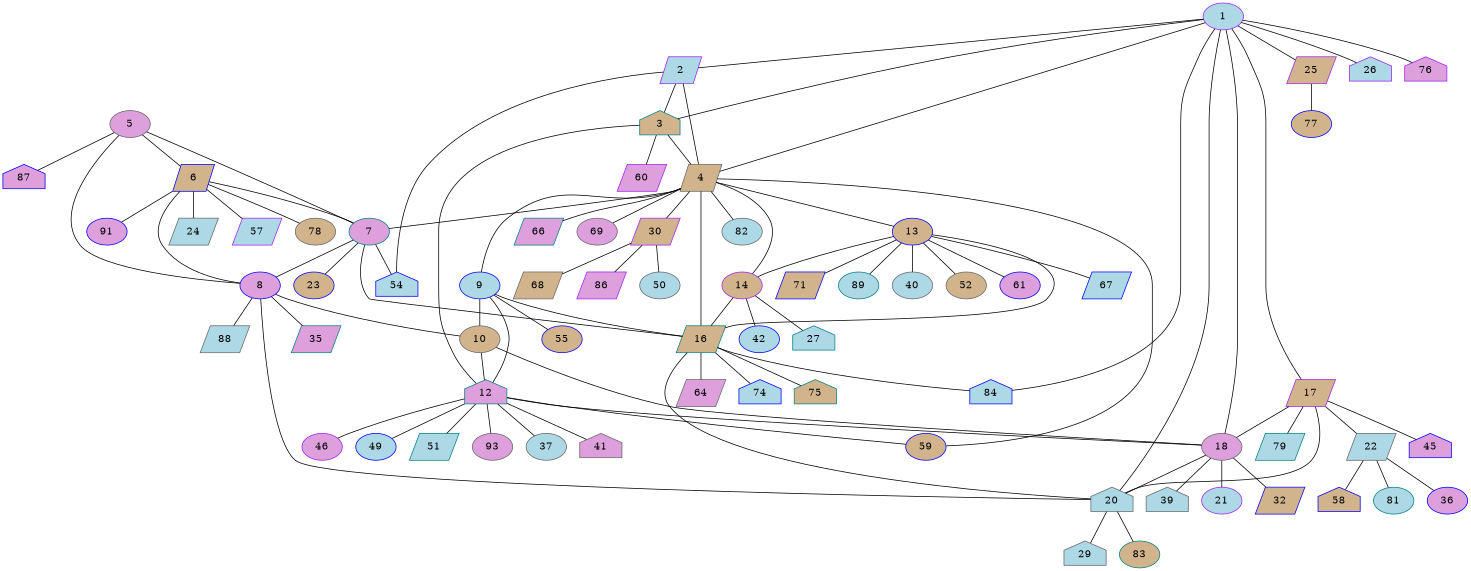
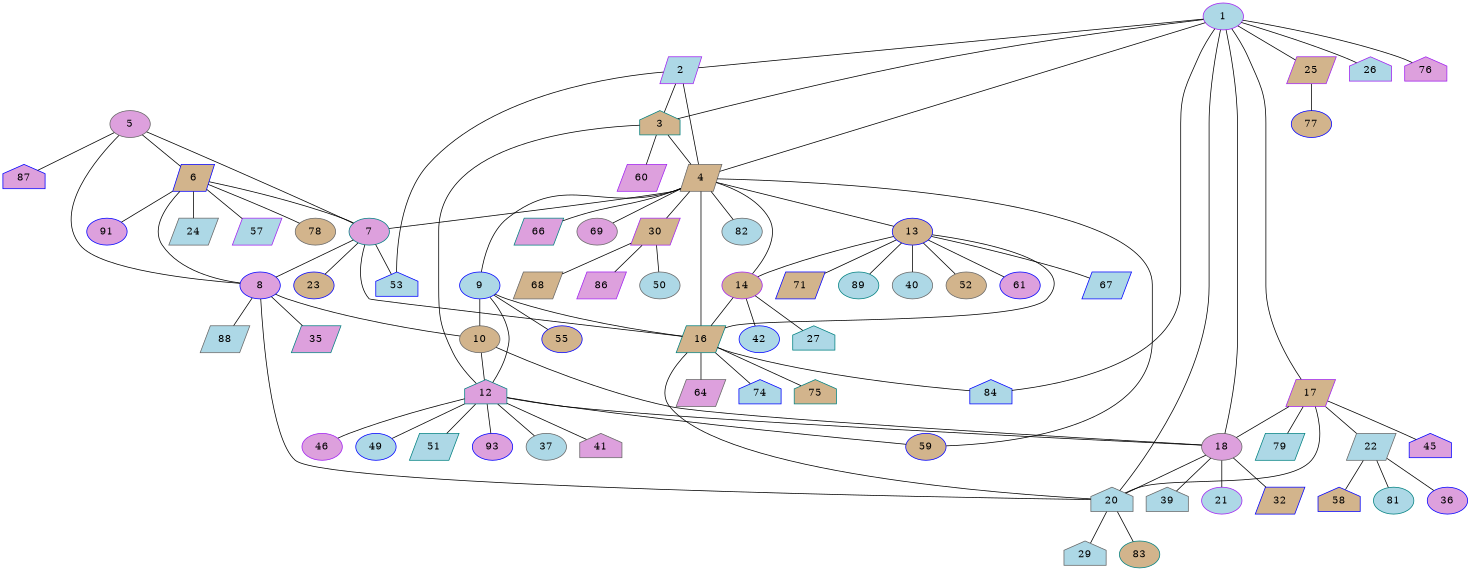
node "54": label "54" -> "53"
node "93": color gray40 -> blue
